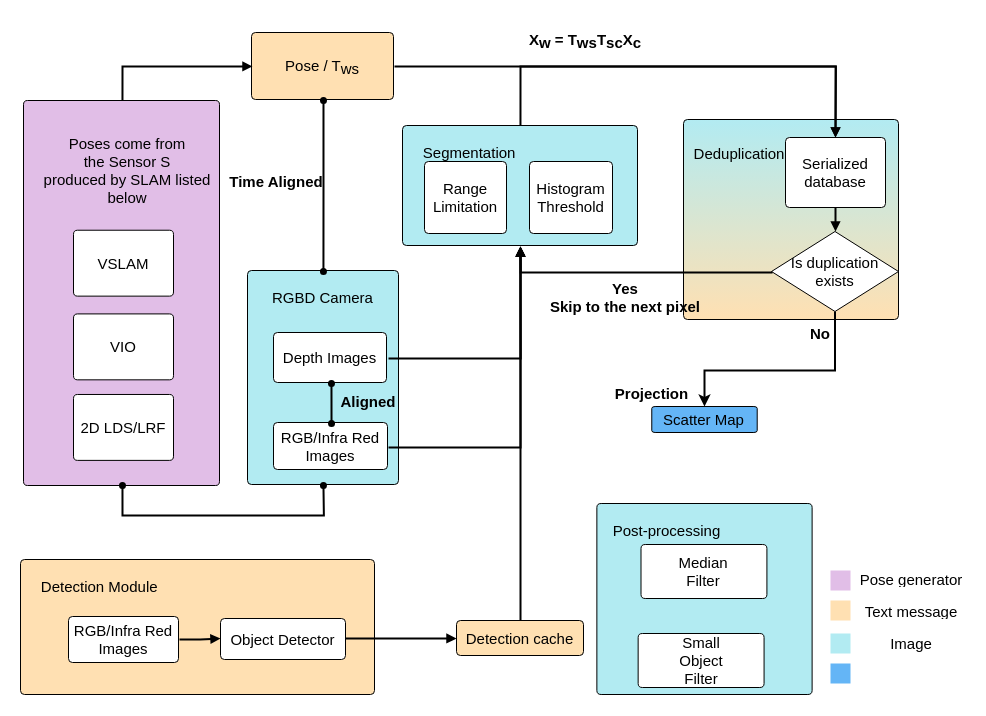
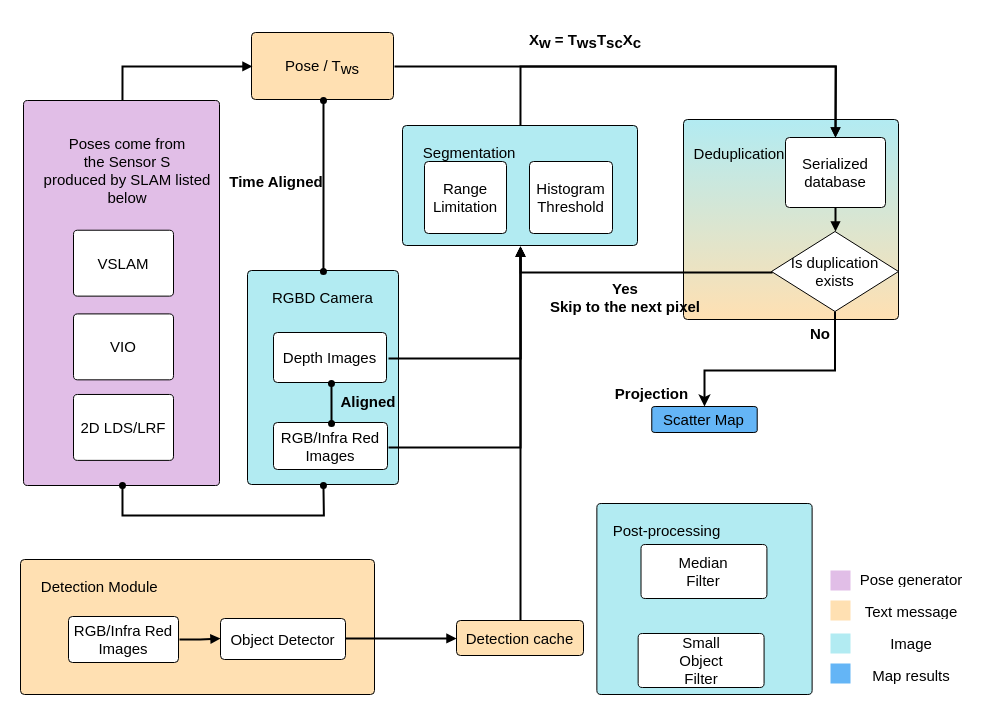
node "Map results": added
